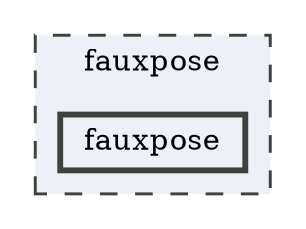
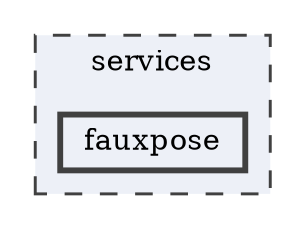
cluster "fauxpose": label "fauxpose" -> "services"
